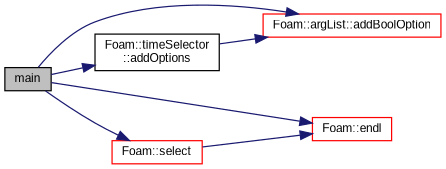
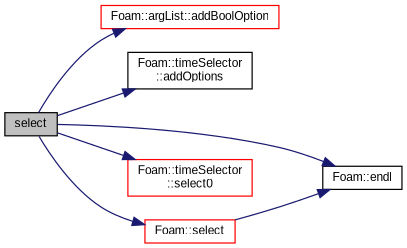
edge "Foam::timeSelector ::addOptions" -> "Foam::argList::addBoolOption": removed
node "main": label "main" -> "select"
node "Foam::endl": color red -> black
node "Foam::timeSelector ::select0": added
